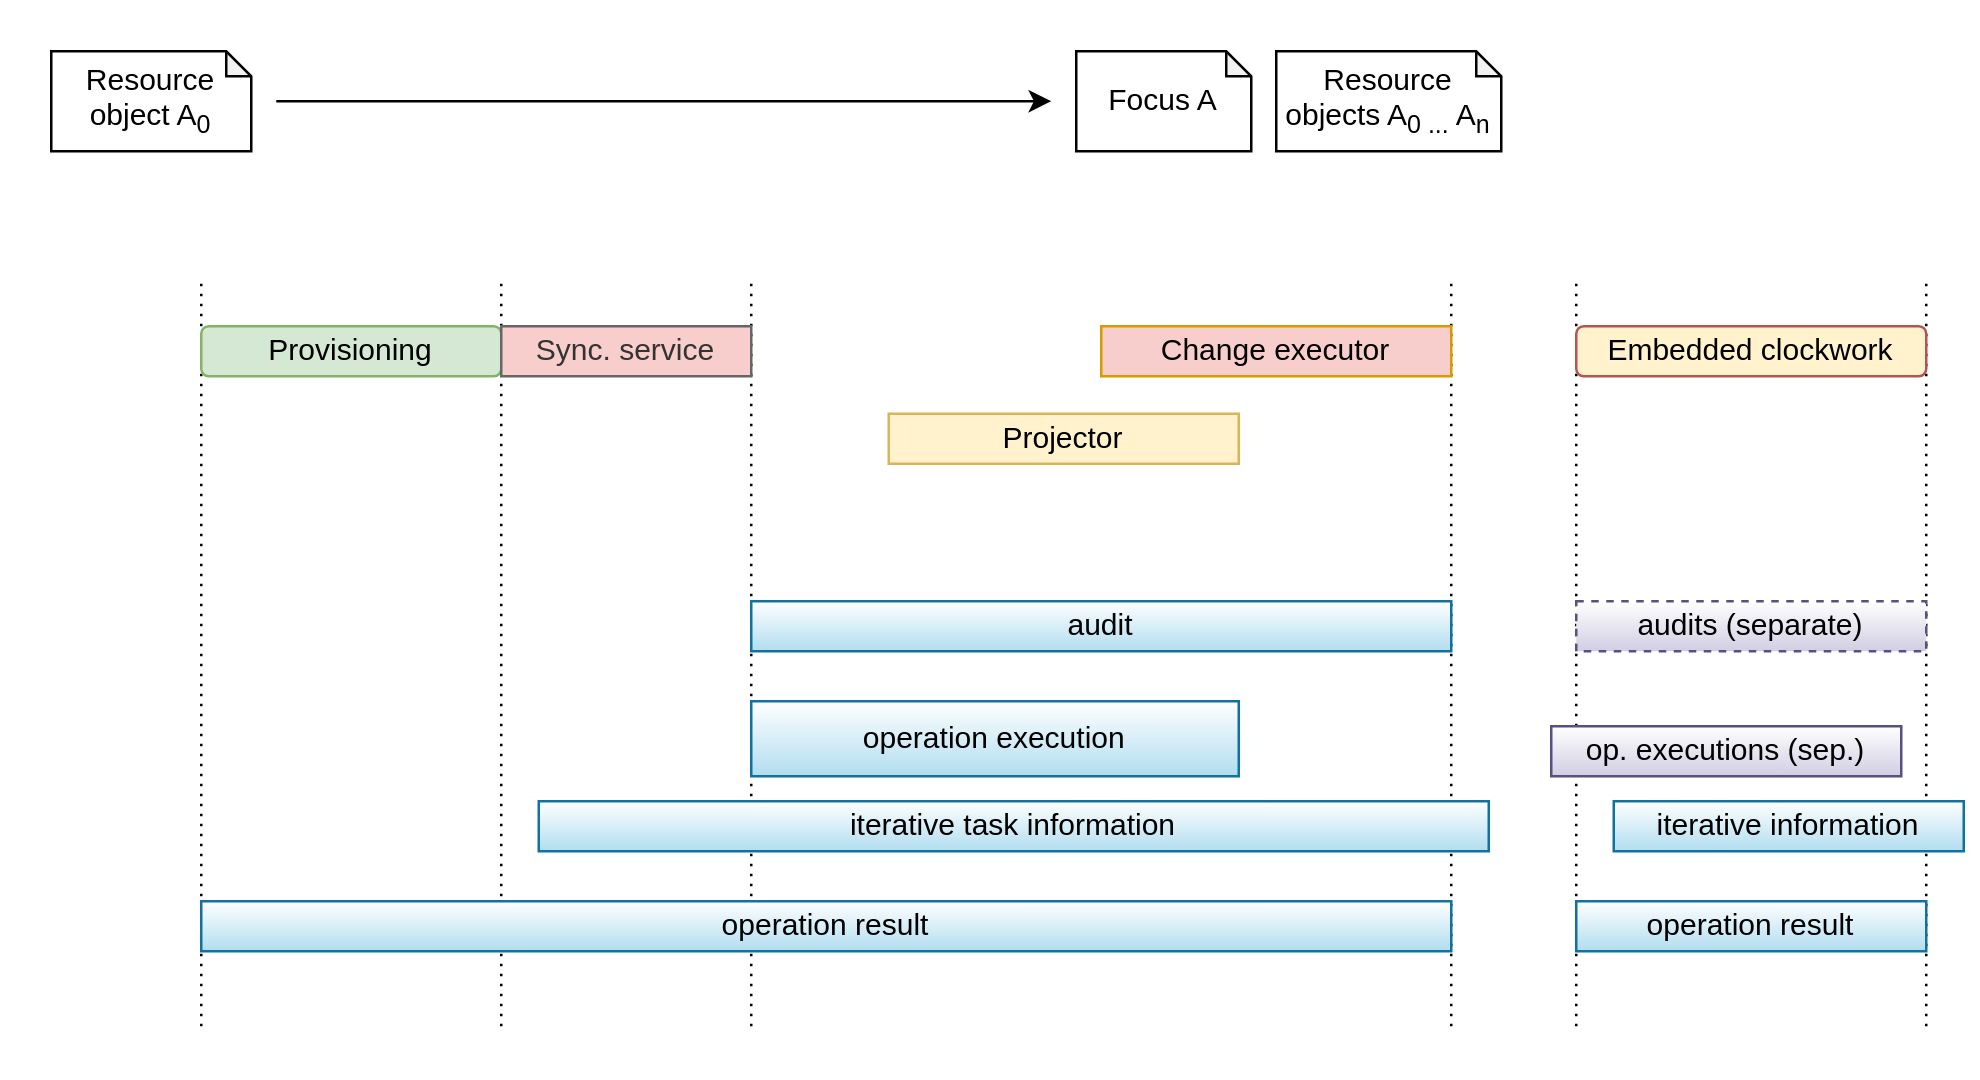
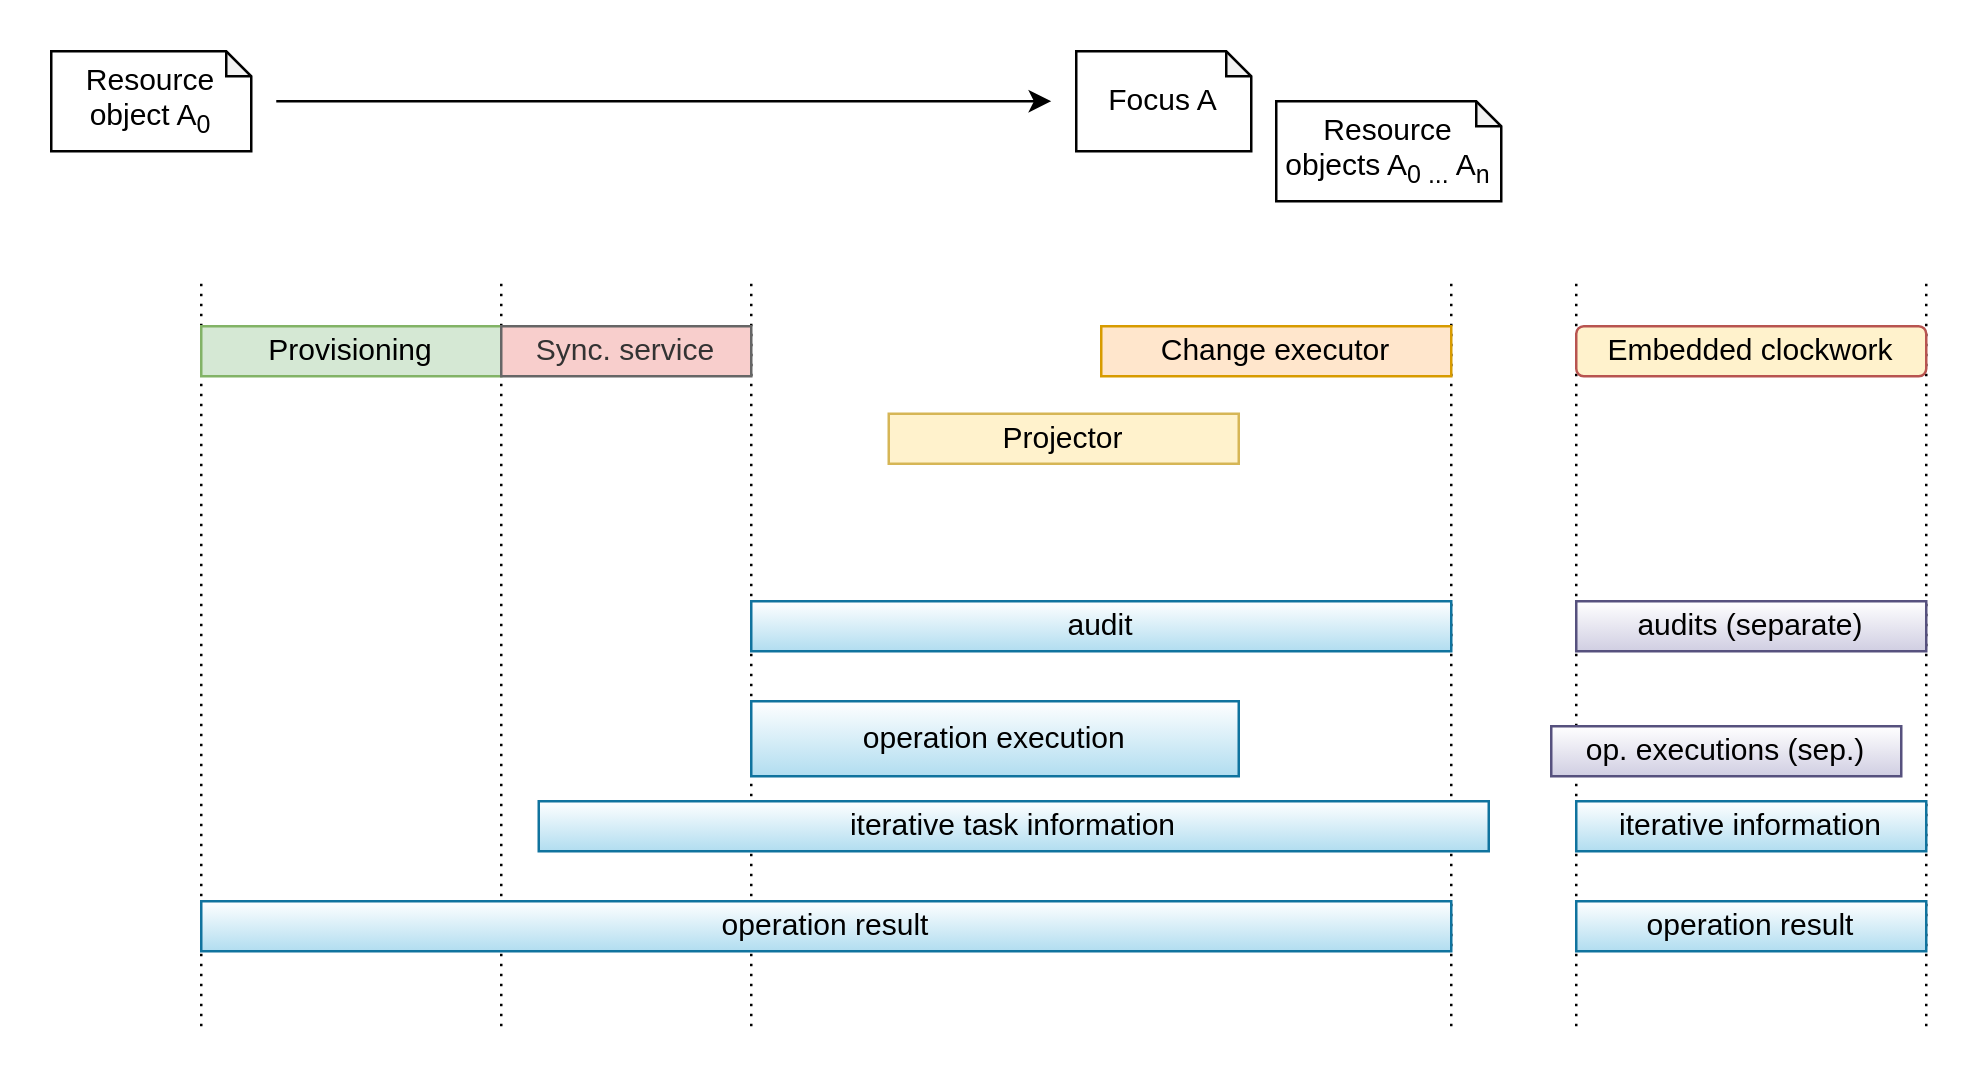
node "Resource objects A0 ... An": moved (1389, 101) -> (1389, 151)
node "Provisioning": shape rounded rectangle -> rectangle
node "Change executor": fillcolor #f8cecc -> #ffe6cc
node "audits (separate)": style dashed -> solid
node "iterative information": moved (1789, 826) -> (1751, 826)
